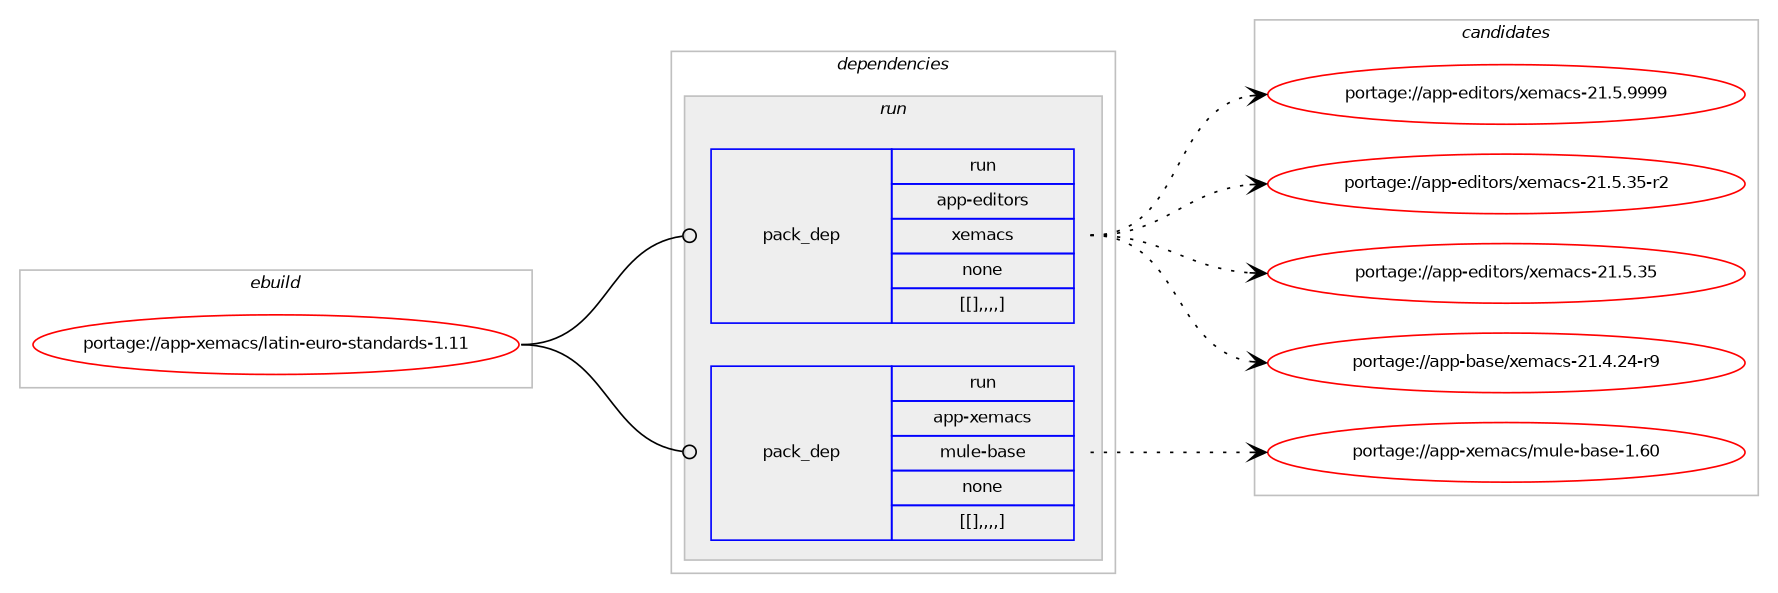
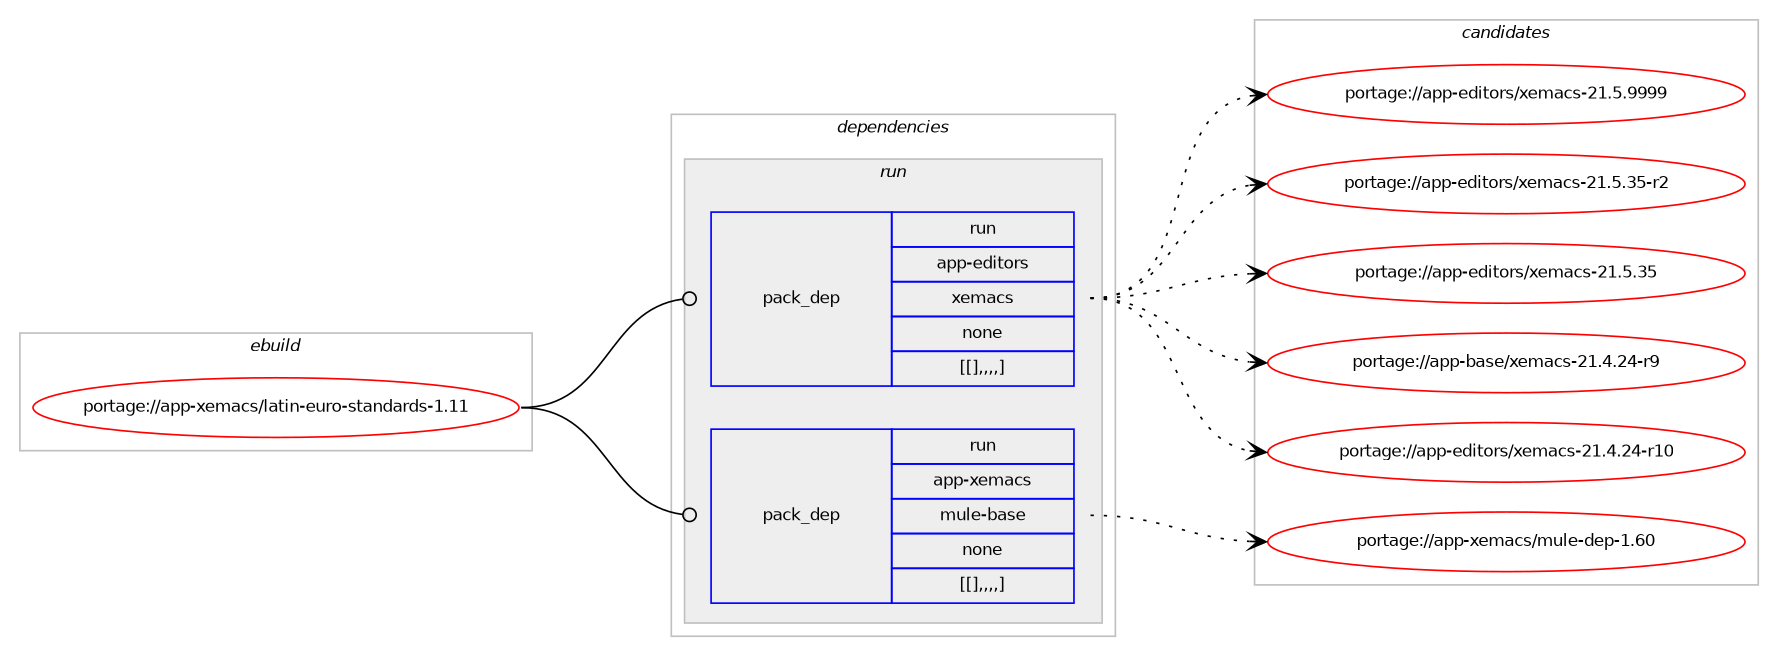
node "portage://app-editors/xemacs-21.4.24-r10": added
node "portage://app-xemacs/mule-base-1.60": label "portage://app-xemacs/mule-base-1.60" -> "portage://app-xemacs/mule-dep-1.60"
